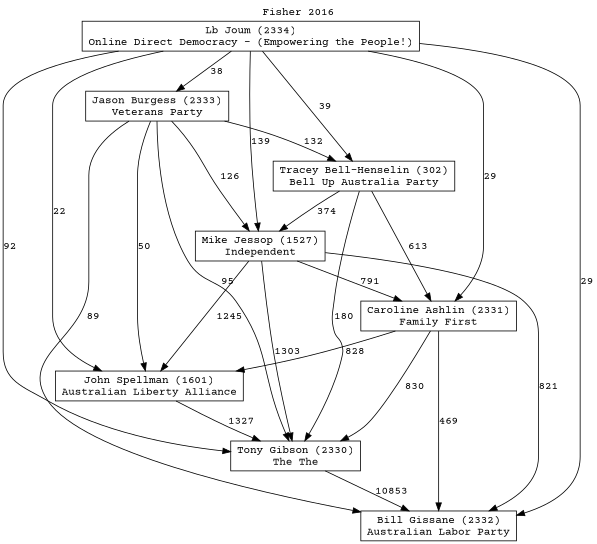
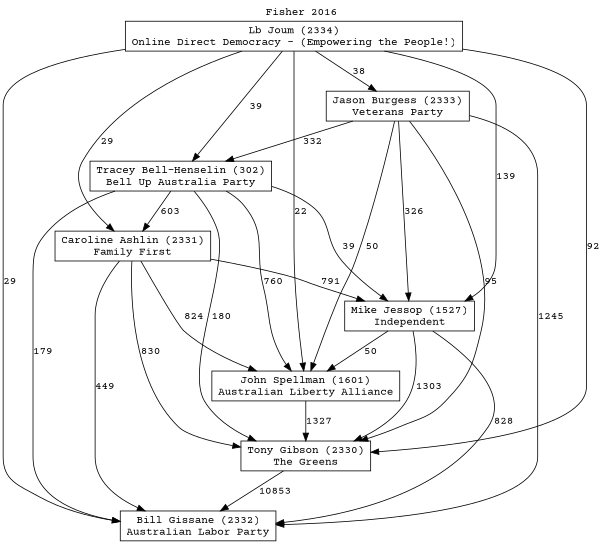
edge "Jason Burgess (2333) Veterans Party" -> "Tracey Bell-Henselin (302) Bell Up Australia Party": label "132" -> "332"
edge "Jason Burgess (2333) Veterans Party" -> "Mike Jessop (1527) Independent": label "126" -> "326"
edge "Tracey Bell-Henselin (302) Bell Up Australia Party" -> "Mike Jessop (1527) Independent": label "374" -> "39"
edge "Tracey Bell-Henselin (302) Bell Up Australia Party" -> "Caroline Ashlin (2331) Family First": label "613" -> "603"
edge "Tracey Bell-Henselin (302) Bell Up Australia Party" -> "John Spellman (1601) Australian Liberty Alliance": added, label "760"
edge "Mike Jessop (1527) Independent" -> "Caroline Ashlin (2331) Family First": reversed
edge "Jason Burgess (2333) Veterans Party" -> "Bill Gissane (2332) Australian Labor Party": label "89" -> "1245"
edge "Mike Jessop (1527) Independent" -> "John Spellman (1601) Australian Liberty Alliance": label "1245" -> "50"
edge "Caroline Ashlin (2331) Family First" -> "John Spellman (1601) Australian Liberty Alliance": label "828" -> "824"
edge "Tracey Bell-Henselin (302) Bell Up Australia Party" -> "Bill Gissane (2332) Australian Labor Party": added, label "179"
edge "Mike Jessop (1527) Independent" -> "Bill Gissane (2332) Australian Labor Party": label "821" -> "828"
edge "Caroline Ashlin (2331) Family First" -> "Bill Gissane (2332) Australian Labor Party": label "469" -> "449"
node "Tony Gibson (2330) The The": label "Tony Gibson (2330) The The" -> "Tony Gibson (2330) The Greens"
